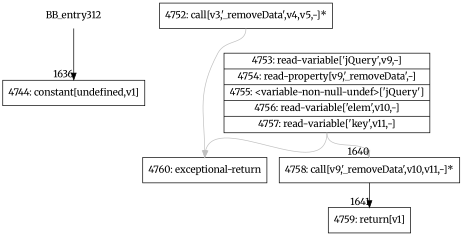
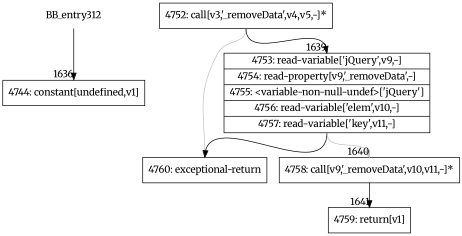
edge "4752: call[v3,'_removeData',v4,v5,-]*" -> "4753: read-variable['jQuery',v9,-]": added
edge "4753: read-variable['jQuery',v9,-]" -> "4760: exceptional-return": color gray -> black
